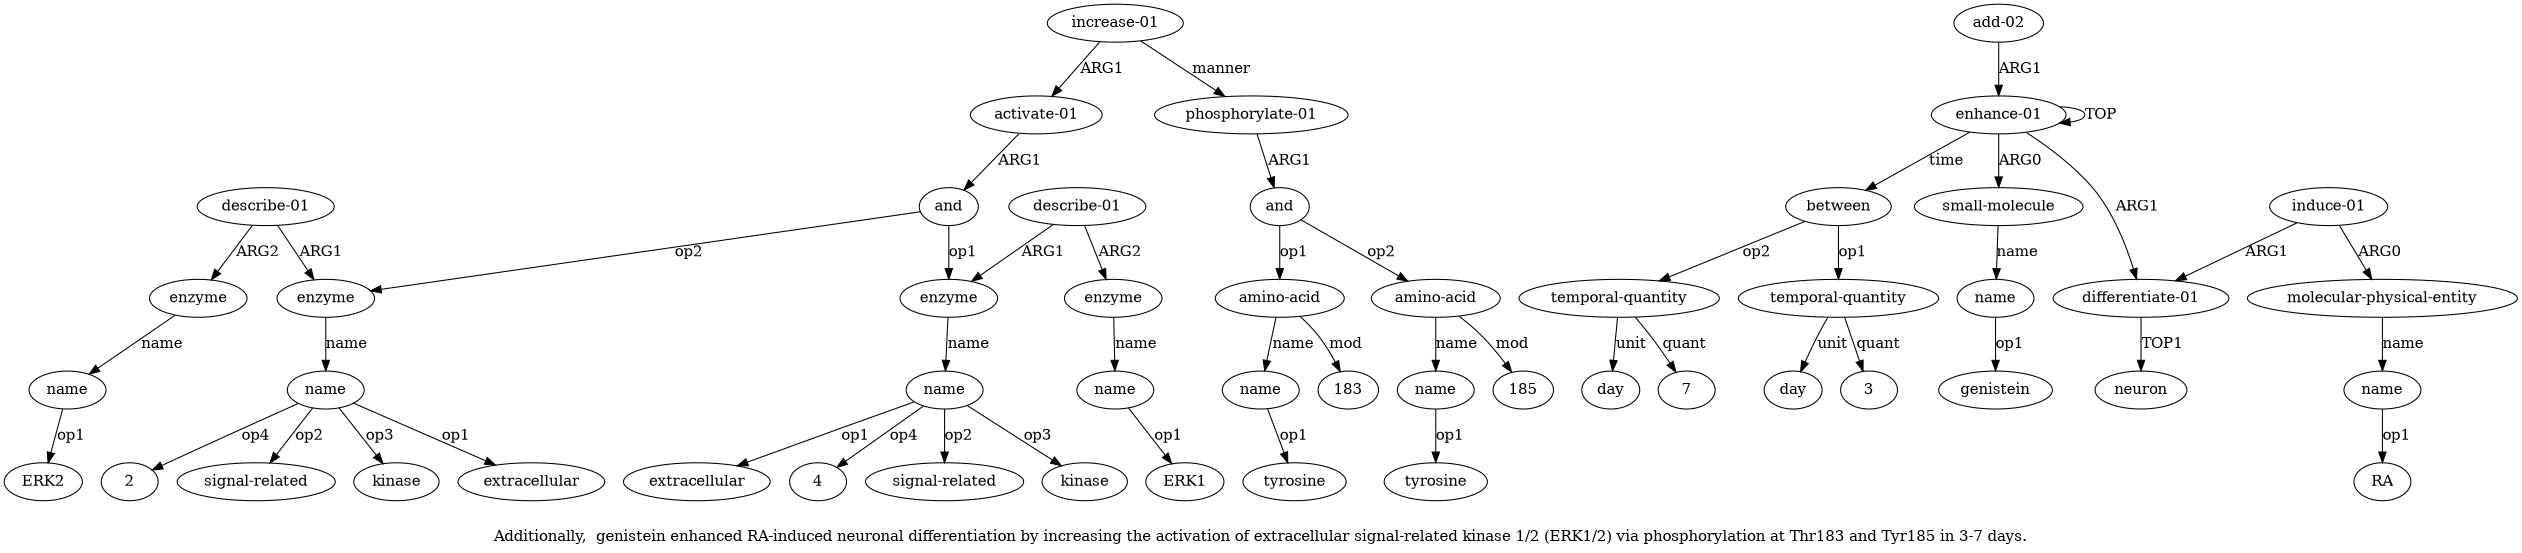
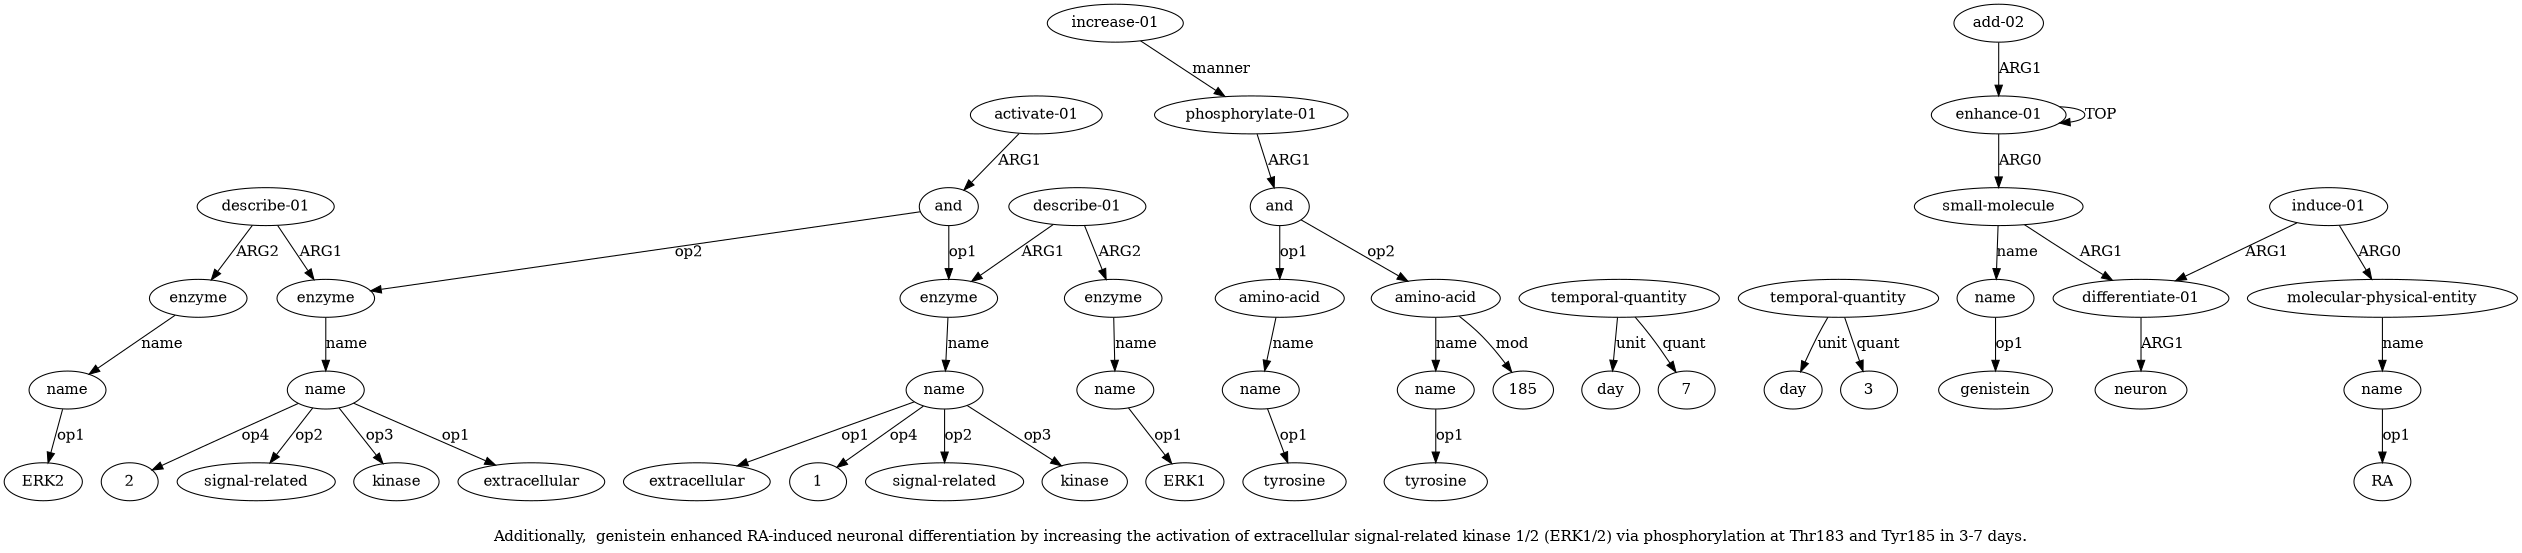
edge "increase-01" -> "activate-01": removed, label "ARG1"
edge "enhance-01" -> "differentiate-01": now "small-molecule" -> "differentiate-01"
node "between": removed
edge "differentiate-01" -> "neuron": label "TOP1" -> "ARG1"
node "183": removed
node "4": label "4" -> "1"
